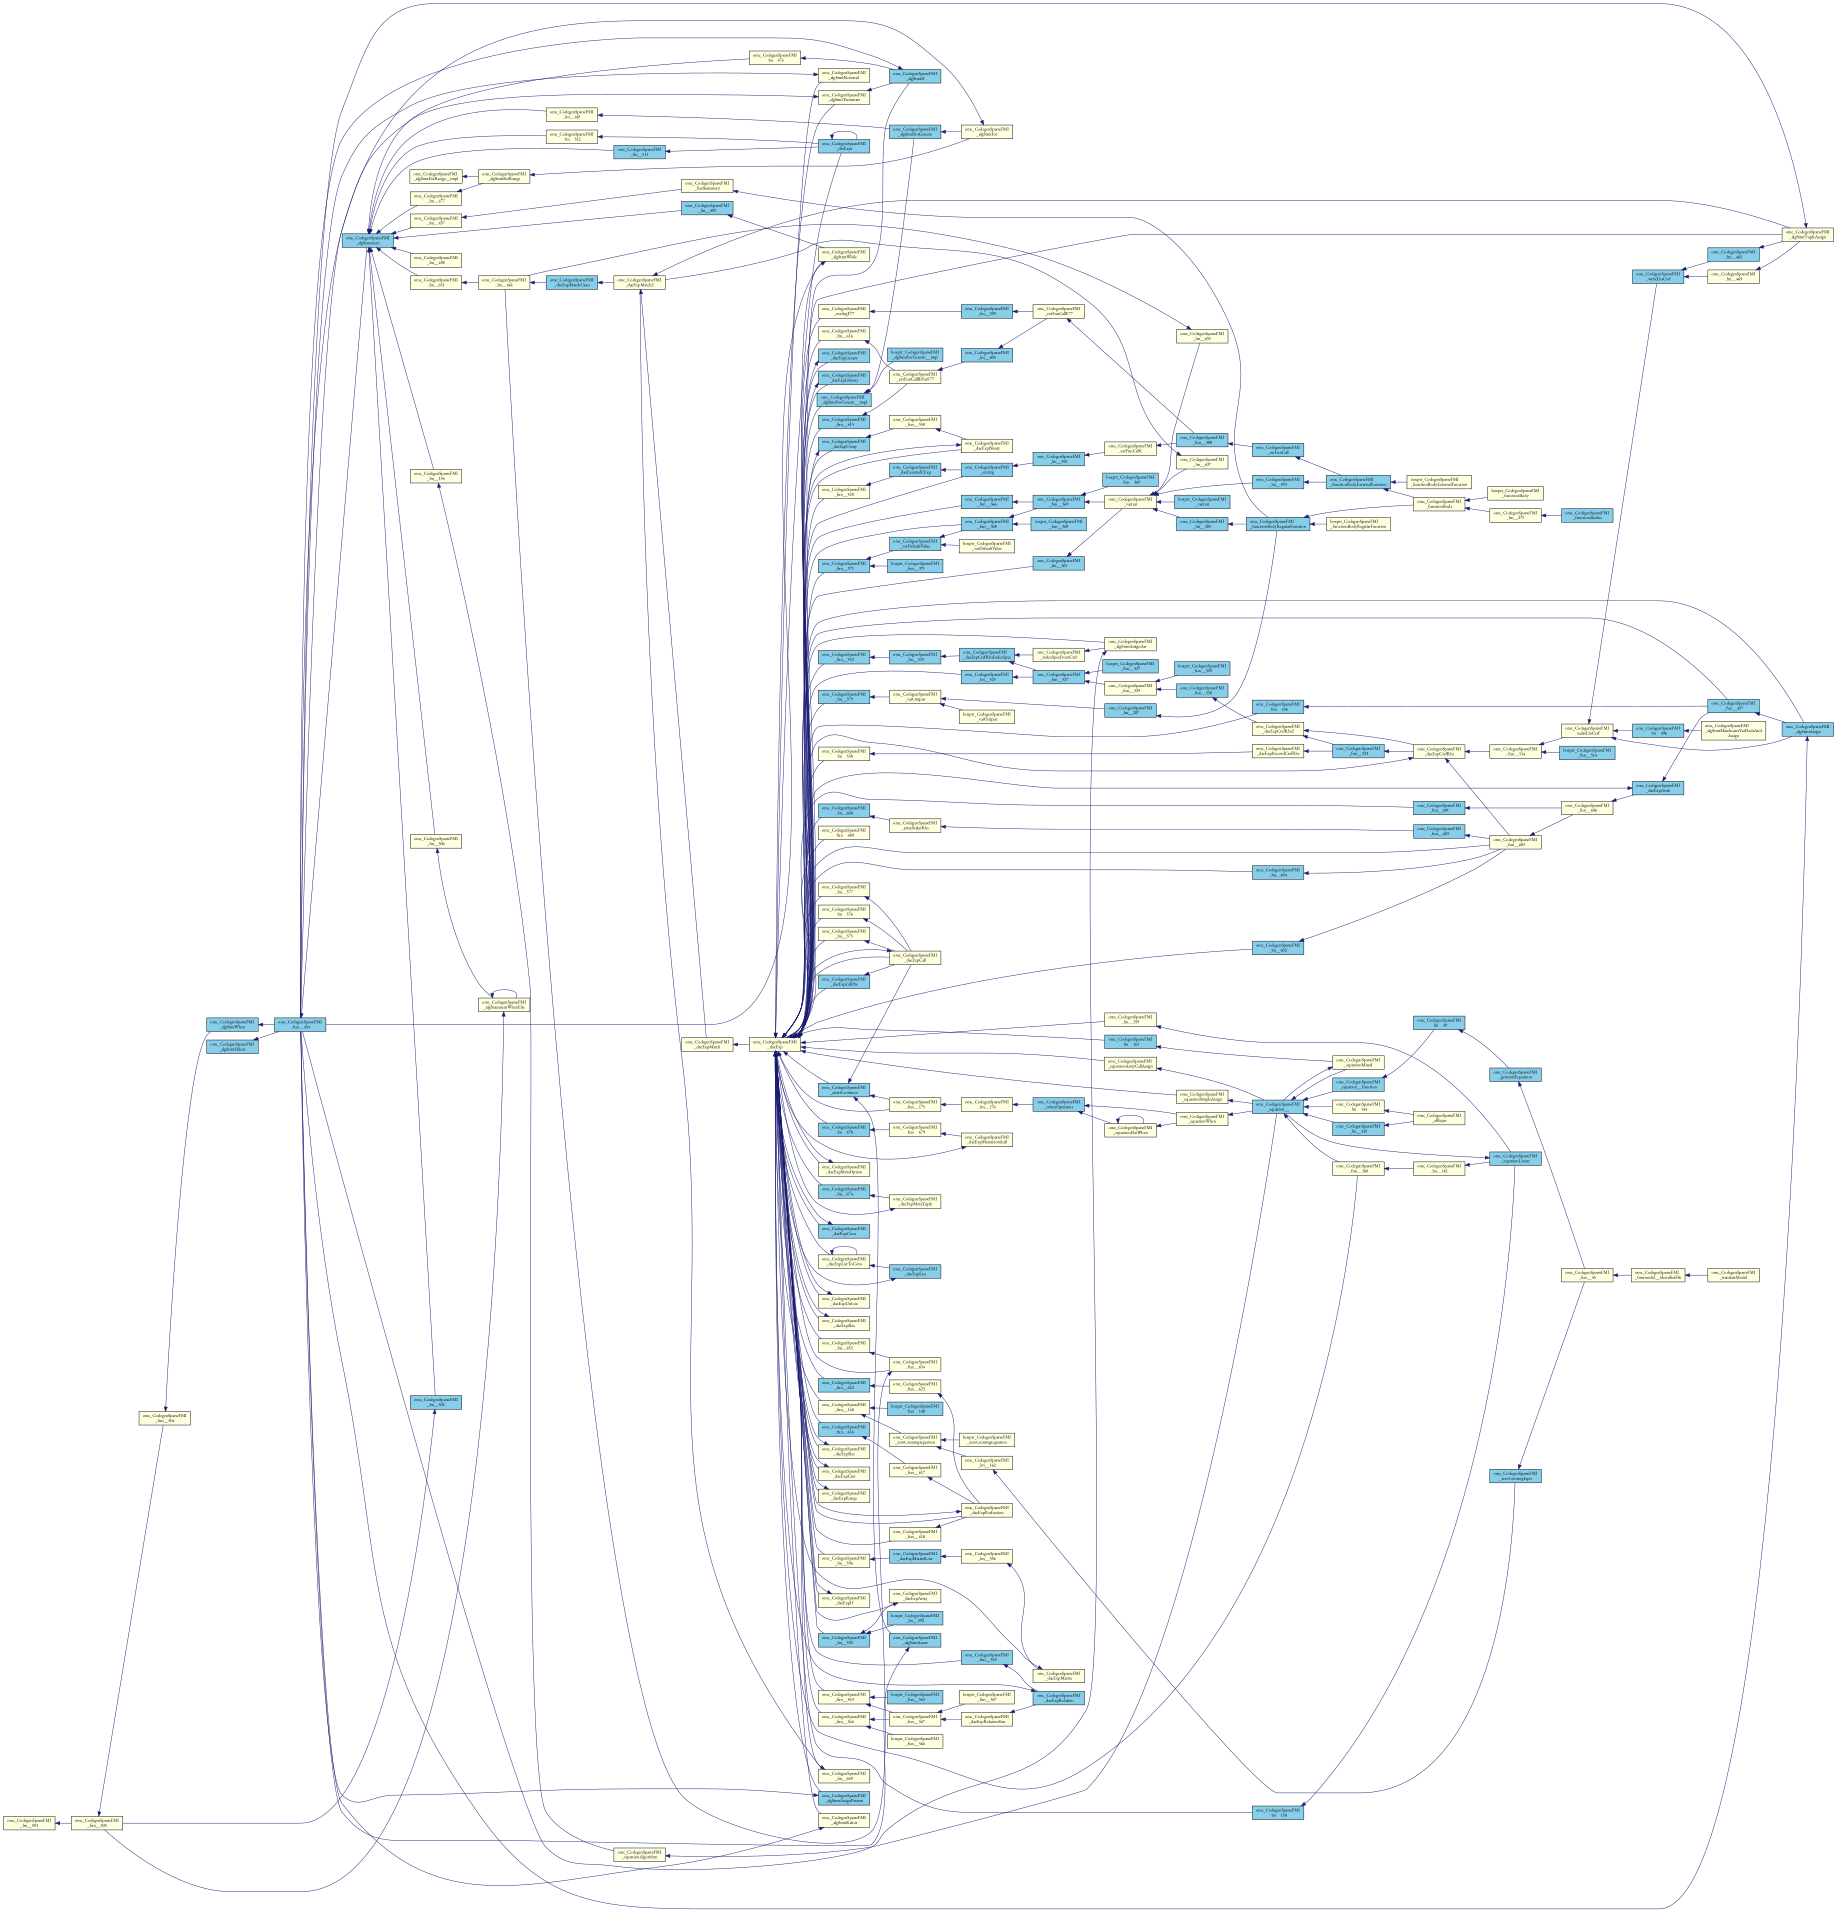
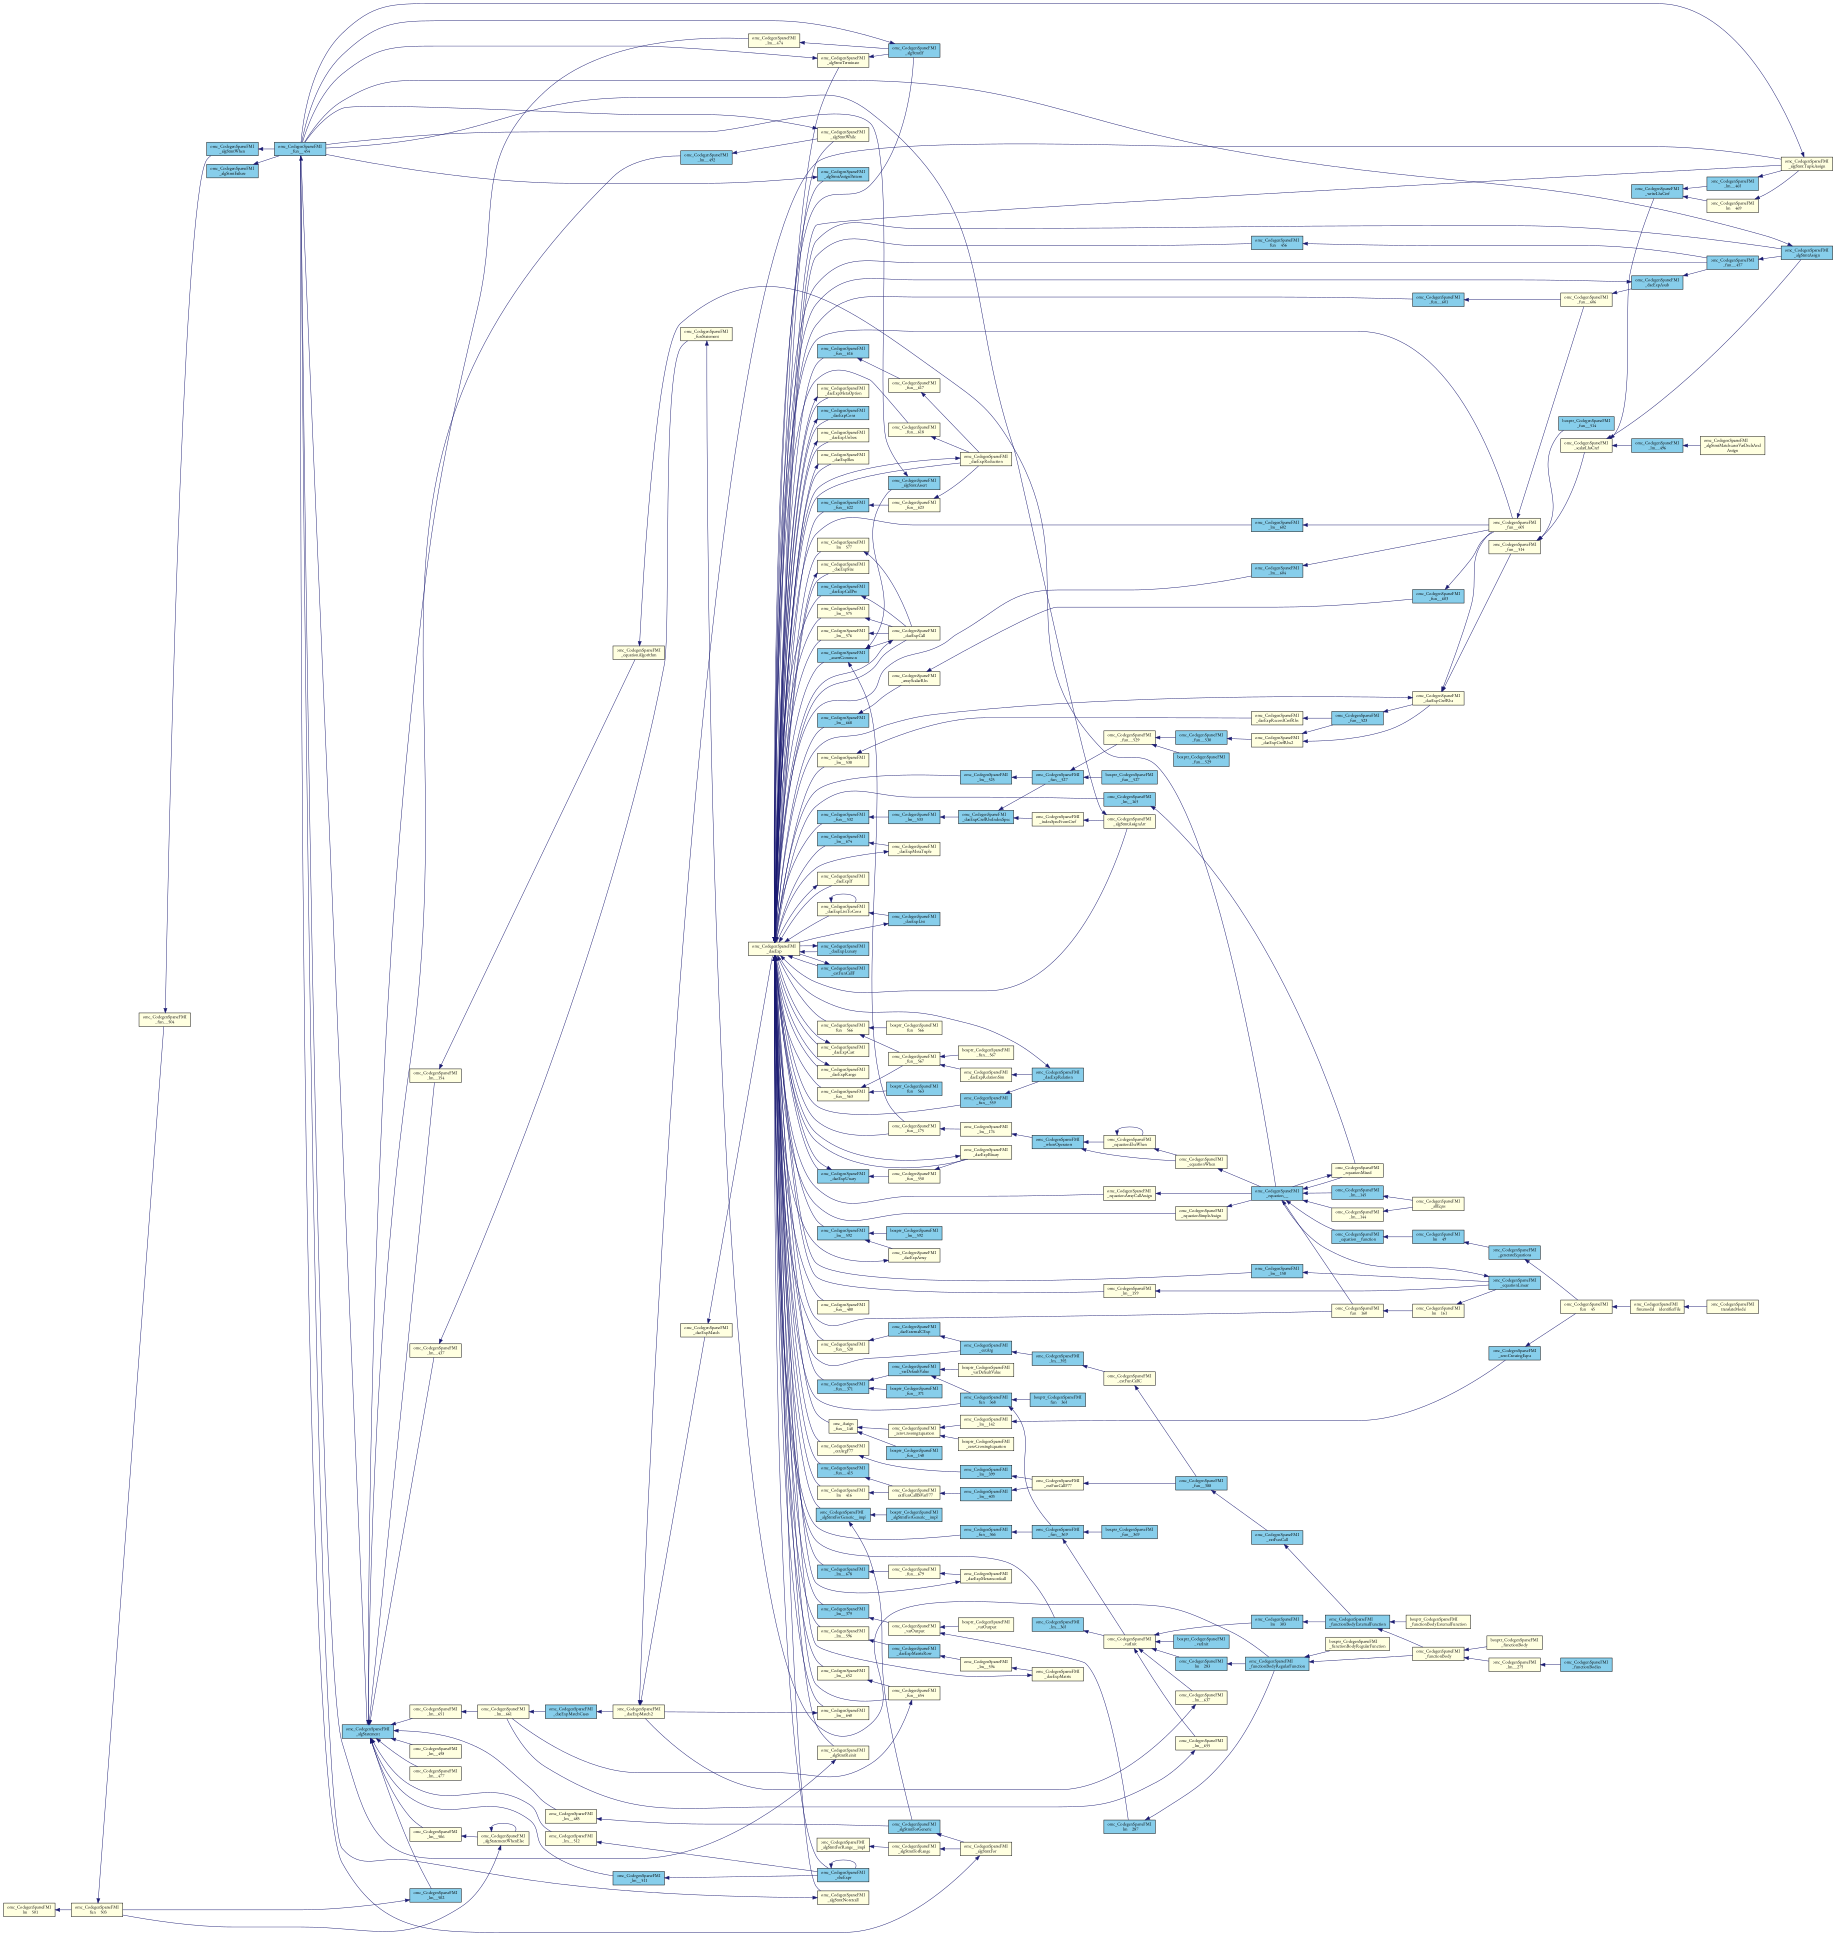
edge "omc_CodegenSparseFMI _algStmtForRange" -> "omc_CodegenSparseFMI _lm__477": removed
node "omc_CodegenSparseFMI _daeExpLbinary": label "omc_CodegenSparseFMI _daeExpLbinary" -> "omc_CodegenSparseFMI _extFunCallF"
node "omc_CodegenSparseFMI _fun__148": label "omc_CodegenSparseFMI _fun__148" -> "omc_Assign _fun__148"
